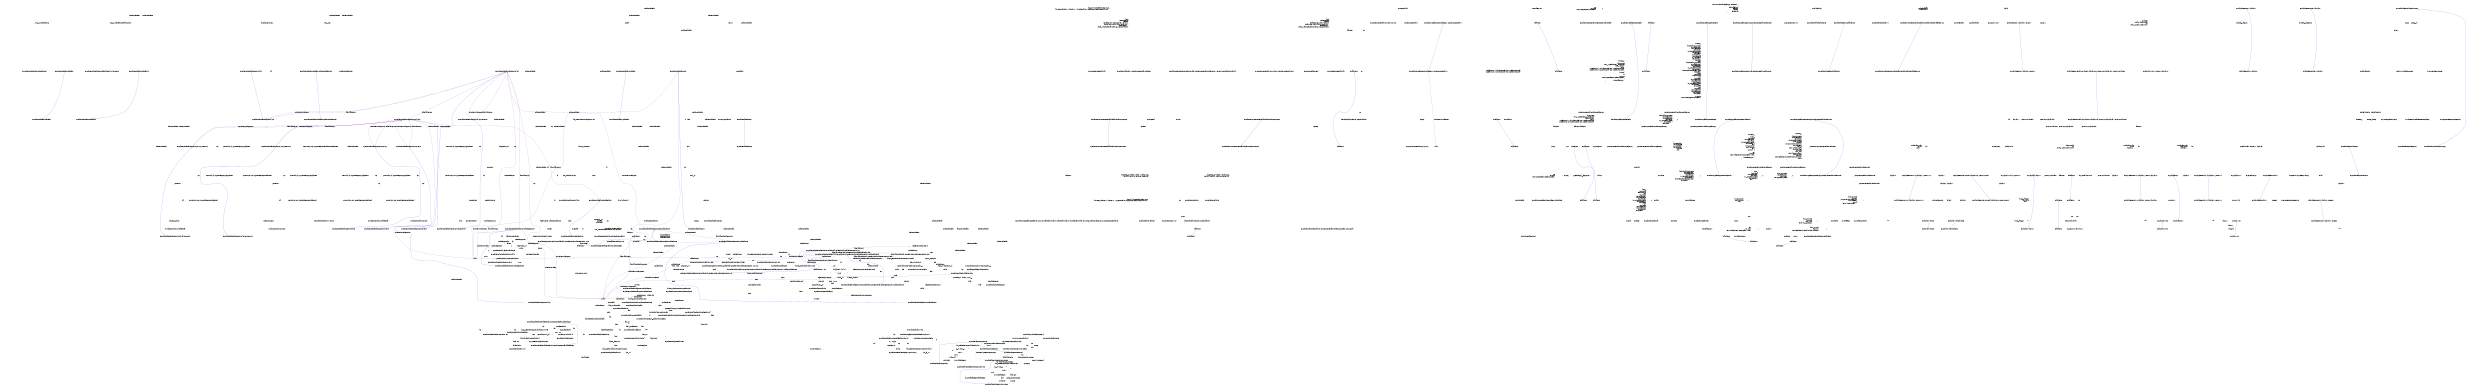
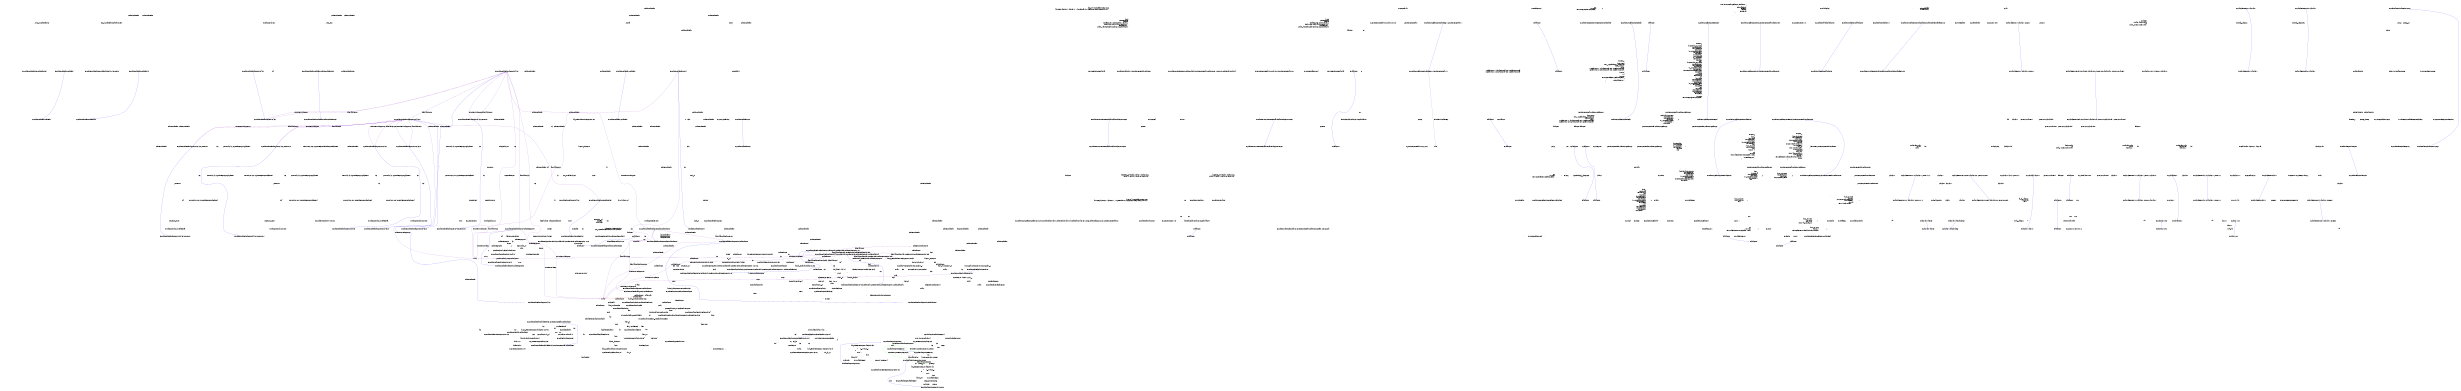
node "concreteType = null": added
